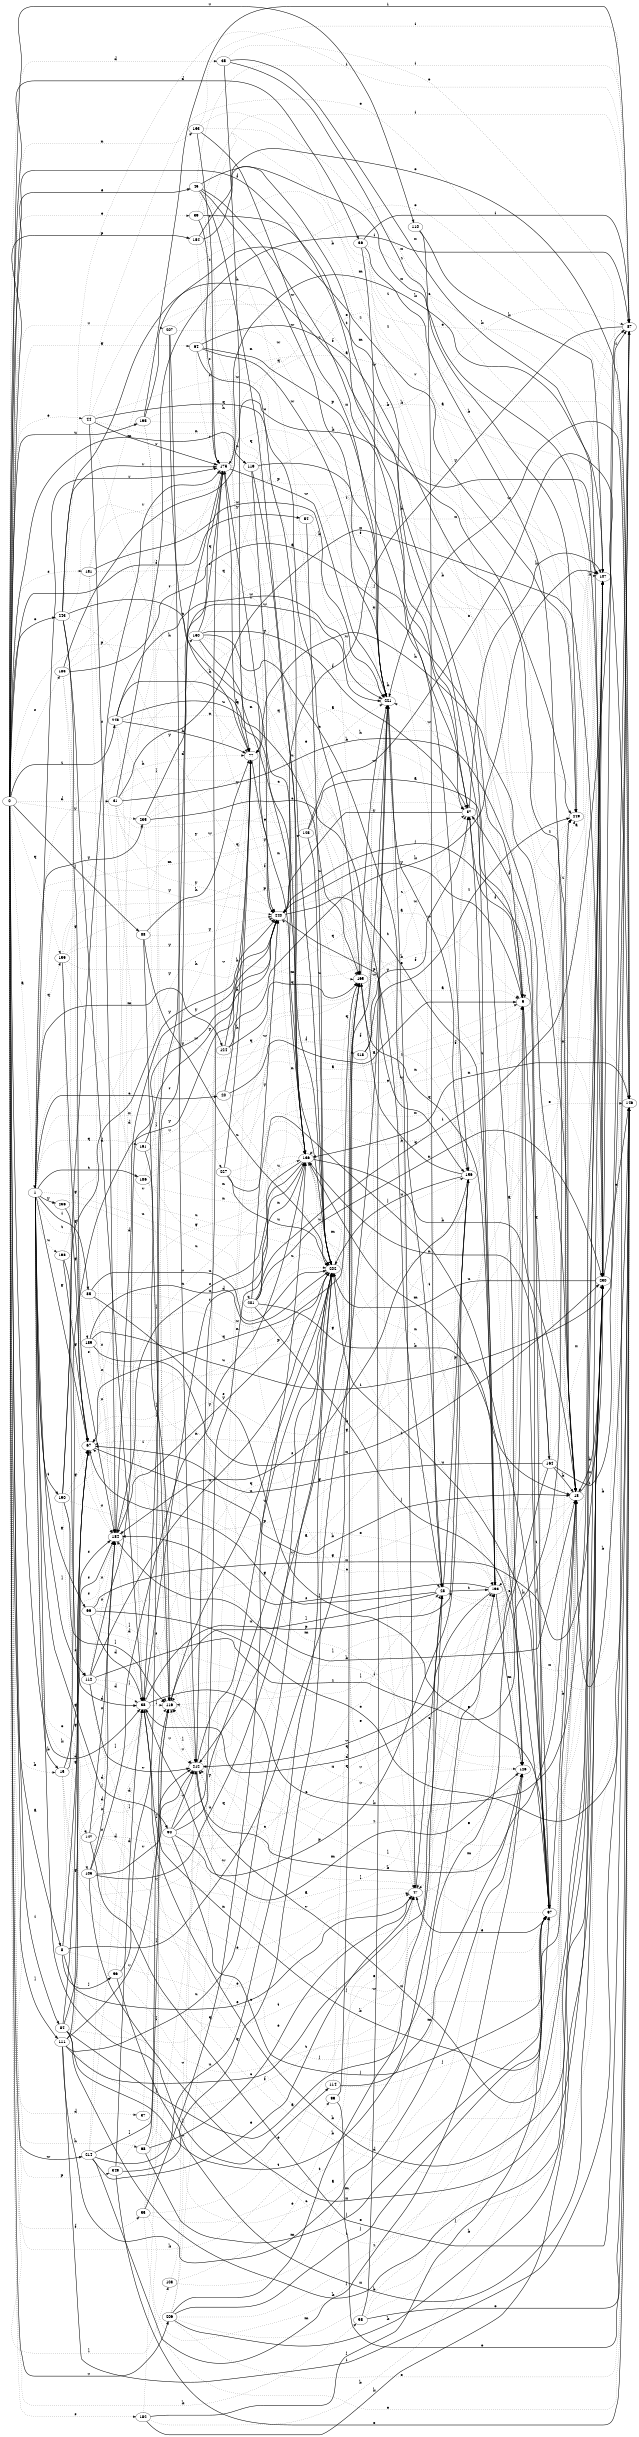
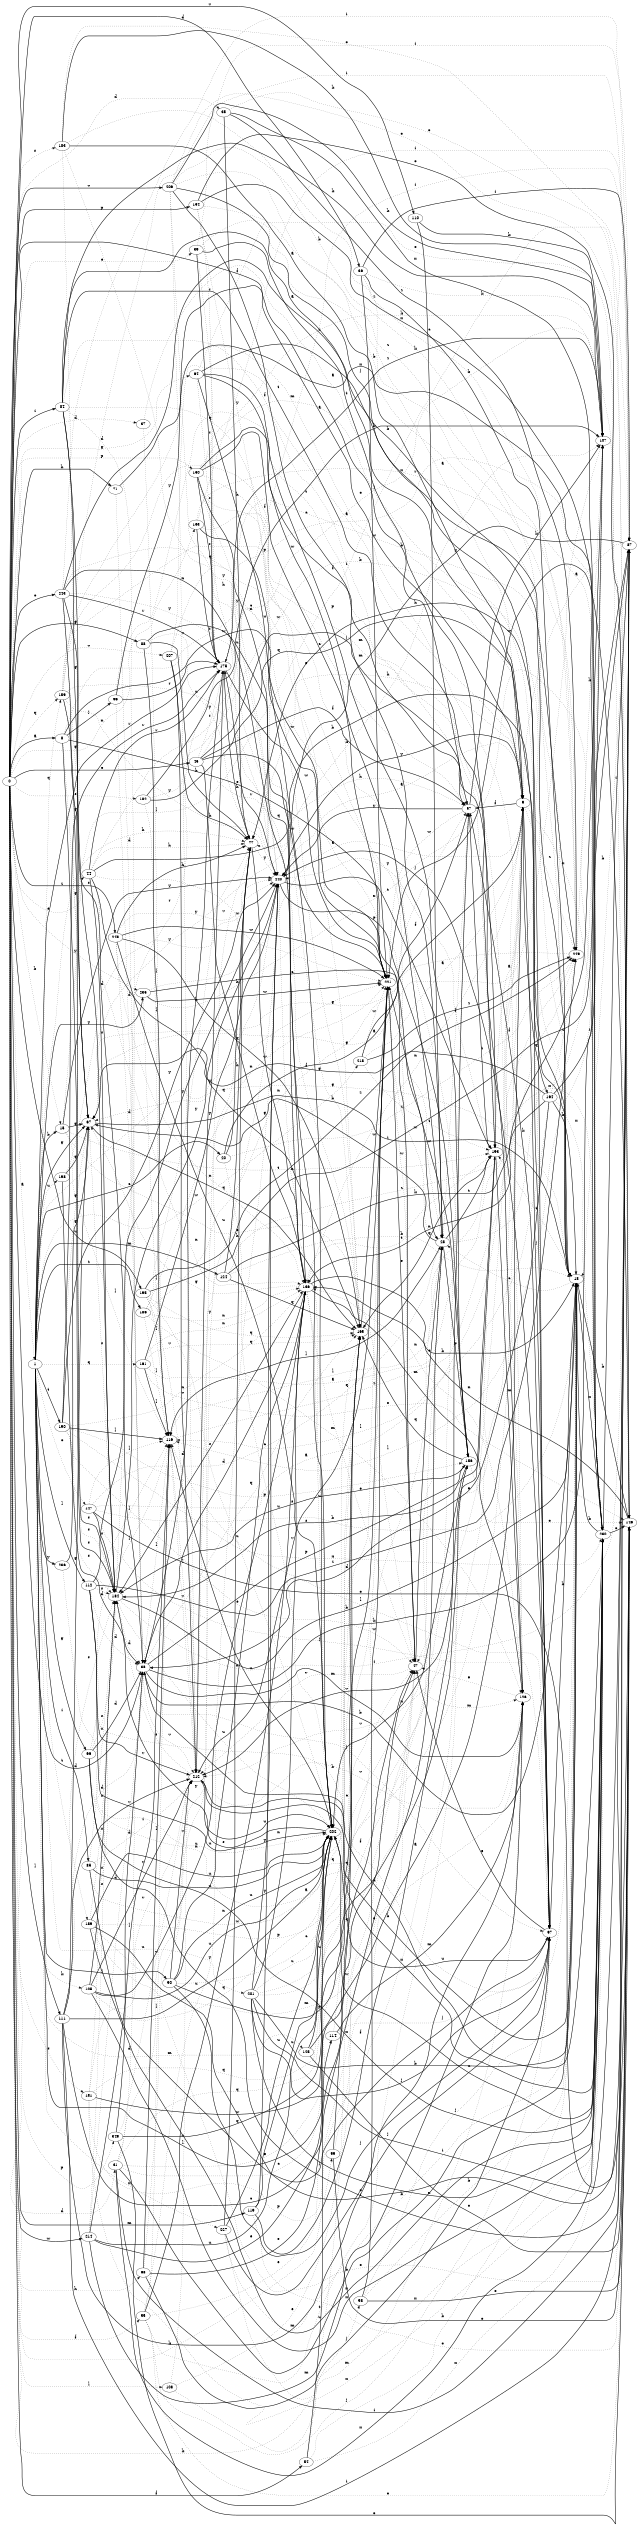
node "71": added
edge "44" -> "18": style dotted -> bold
edge "190" -> "112": now "190" -> "184"
